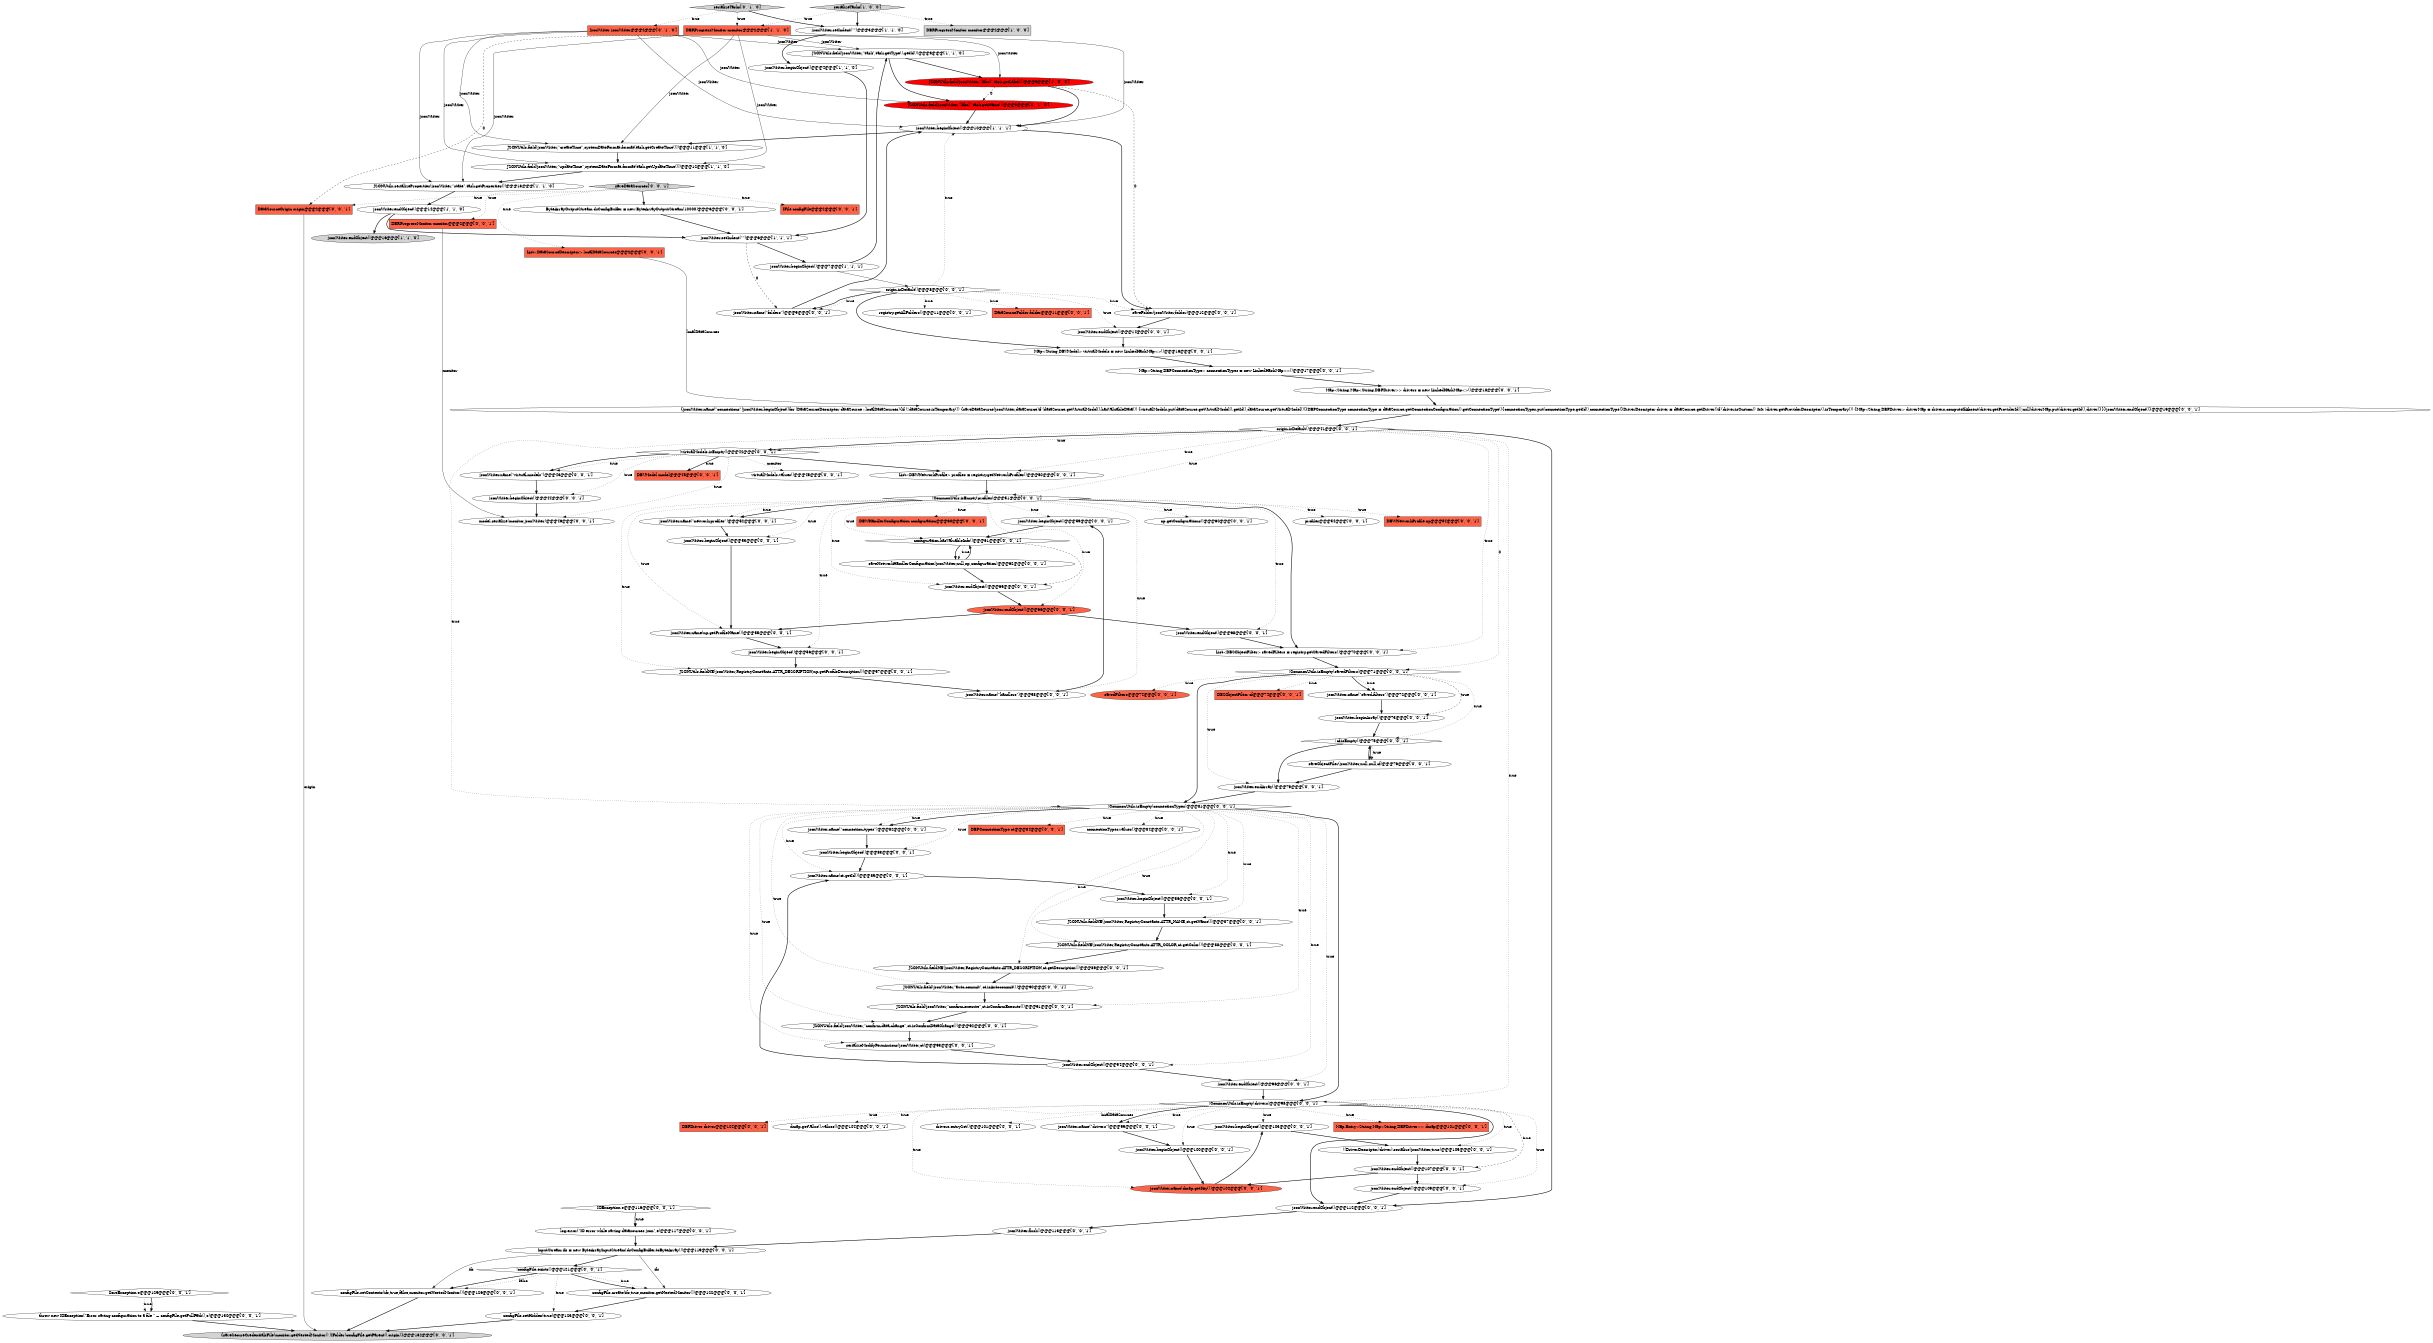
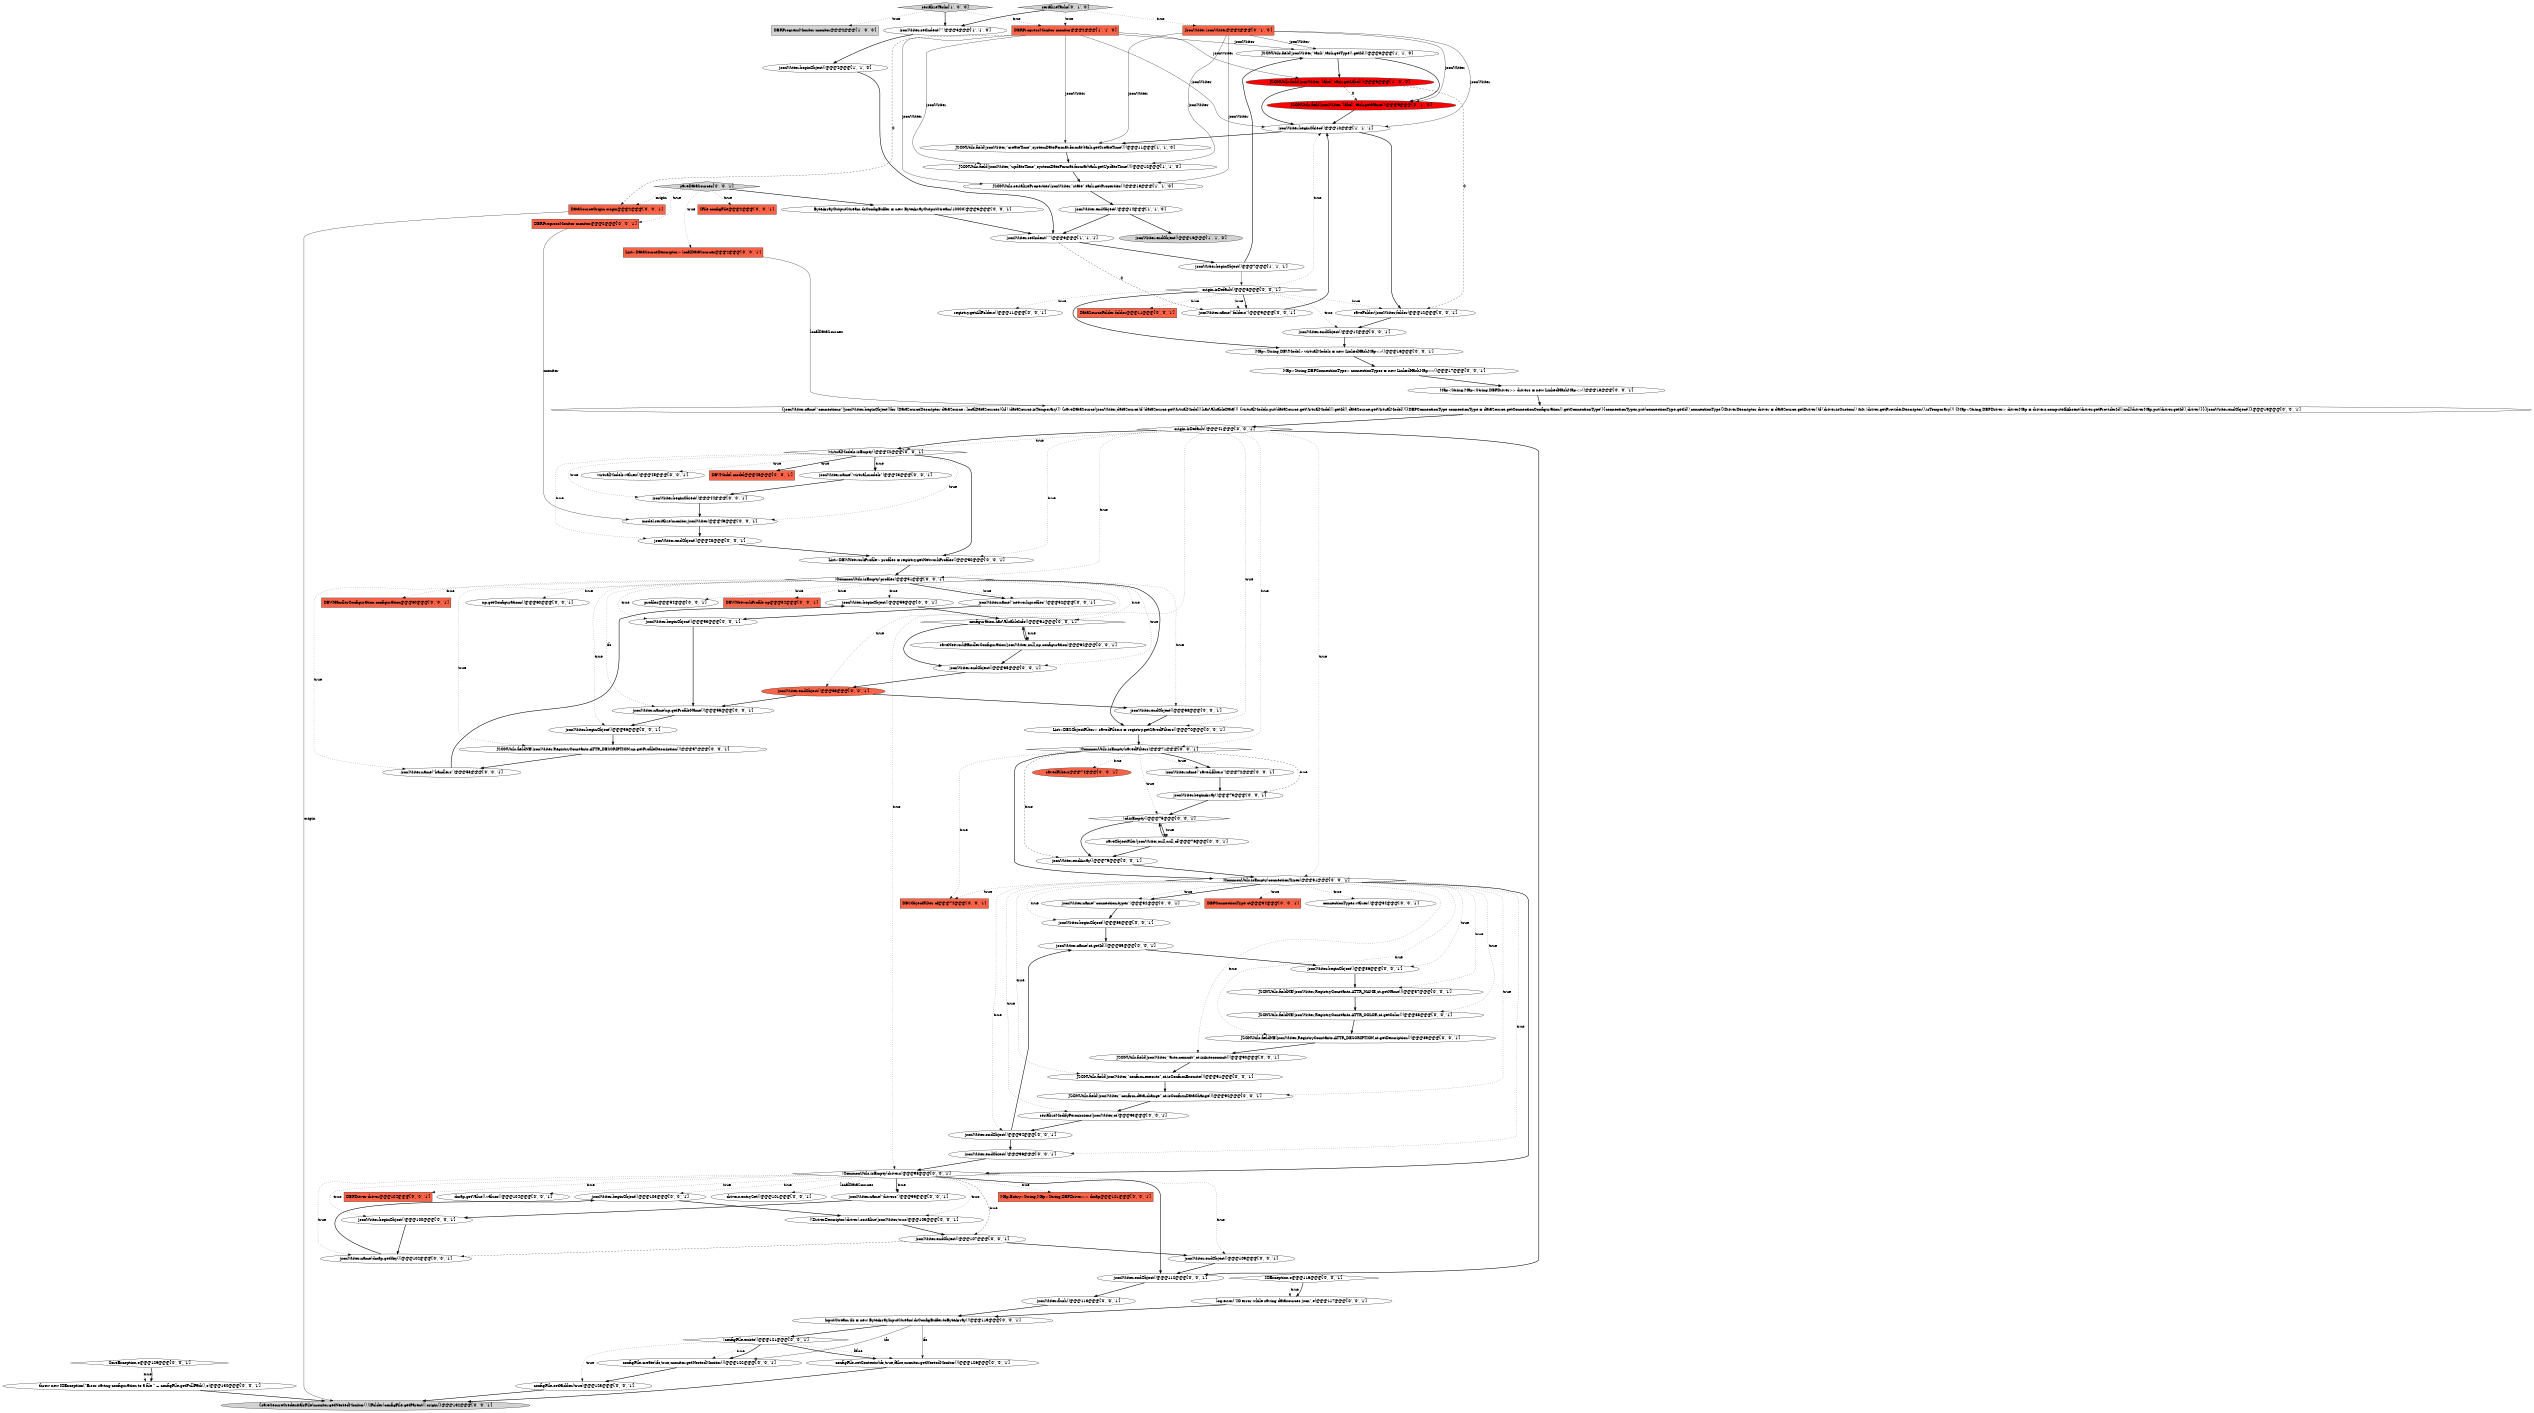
edge "saveDataSources['0', '0', '1']" -> "DataSourceOrigin origin@@@2@@@['0', '0', '1']": label "true" -> "origin"
edge "!virtualModels.isEmpty()@@@42@@@['0', '0', '1']" -> "virtualModels.values()@@@45@@@['0', '0', '1']": label "monitor" -> "true"
node "jsonWriter.endObject()@@@48@@@['0', '0', '1']": added
edge "origin.isDefault()@@@41@@@['0', '0', '1']" -> "!CommonUtils.isEmpty(savedFilters)@@@71@@@['0', '0', '1']": label "0" -> "true"
edge "configuration.hasValuableInfo()@@@61@@@['0', '0', '1']" -> "jsonWriter.endObject()@@@65@@@['0', '0', '1']": style dashed -> bold
edge "!CommonUtils.isEmpty(profiles)@@@51@@@['0', '0', '1']" -> "jsonWriter.name(np.getProfileName())@@@55@@@['0', '0', '1']": label "true" -> "ifs"
edge "!CommonUtils.isEmpty(savedFilters)@@@71@@@['0', '0', '1']" -> "jsonWriter.endArray()@@@79@@@['0', '0', '1']": style dotted -> dashed
edge "!CommonUtils.isEmpty(connectionTypes)@@@81@@@['0', '0', '1']" -> "jsonWriter.name(ct.getId())@@@85@@@['0', '0', '1']": now "!CommonUtils.isEmpty(connectionTypes)@@@81@@@['0', '0', '1']" -> "DBSObjectFilter cf@@@74@@@['0', '0', '1']"
edge "jsonWriter.endObject()@@@107@@@['0', '0', '1']" -> "jsonWriter.name(dmap.getKey())@@@102@@@['0', '0', '1']": style bold -> dashed
node "jsonWriter.name(dmap.getKey())@@@102@@@['0', '0', '1']": fillcolor tomato -> white
